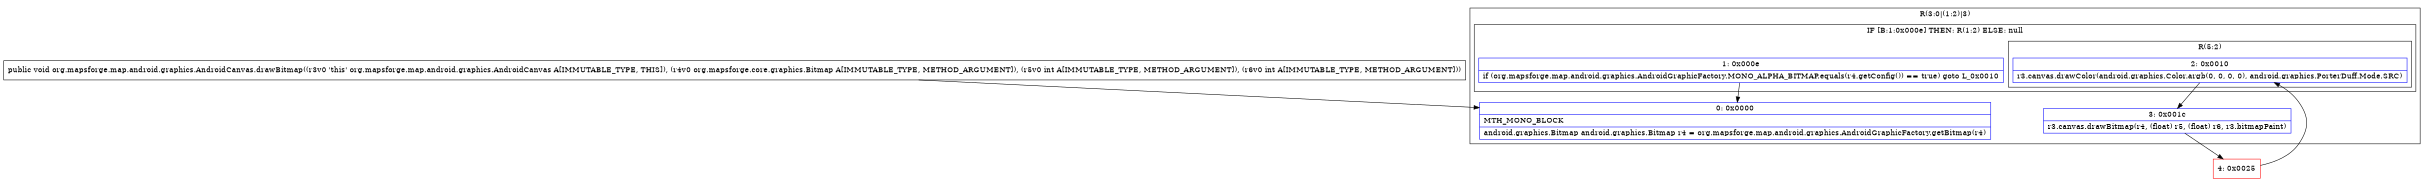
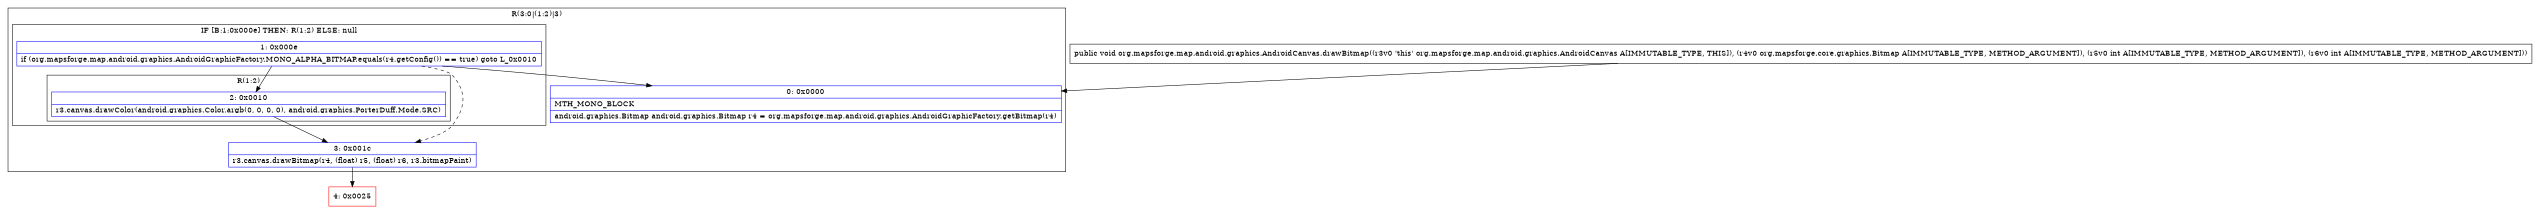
cluster "R(5:2)": label "R(5:2)" -> "R(1:2)"
edge "1: 0x000e" -> "3: 0x001c": added
edge "4: 0x0025" -> "2: 0x0010": now "1: 0x000e" -> "2: 0x0010"
